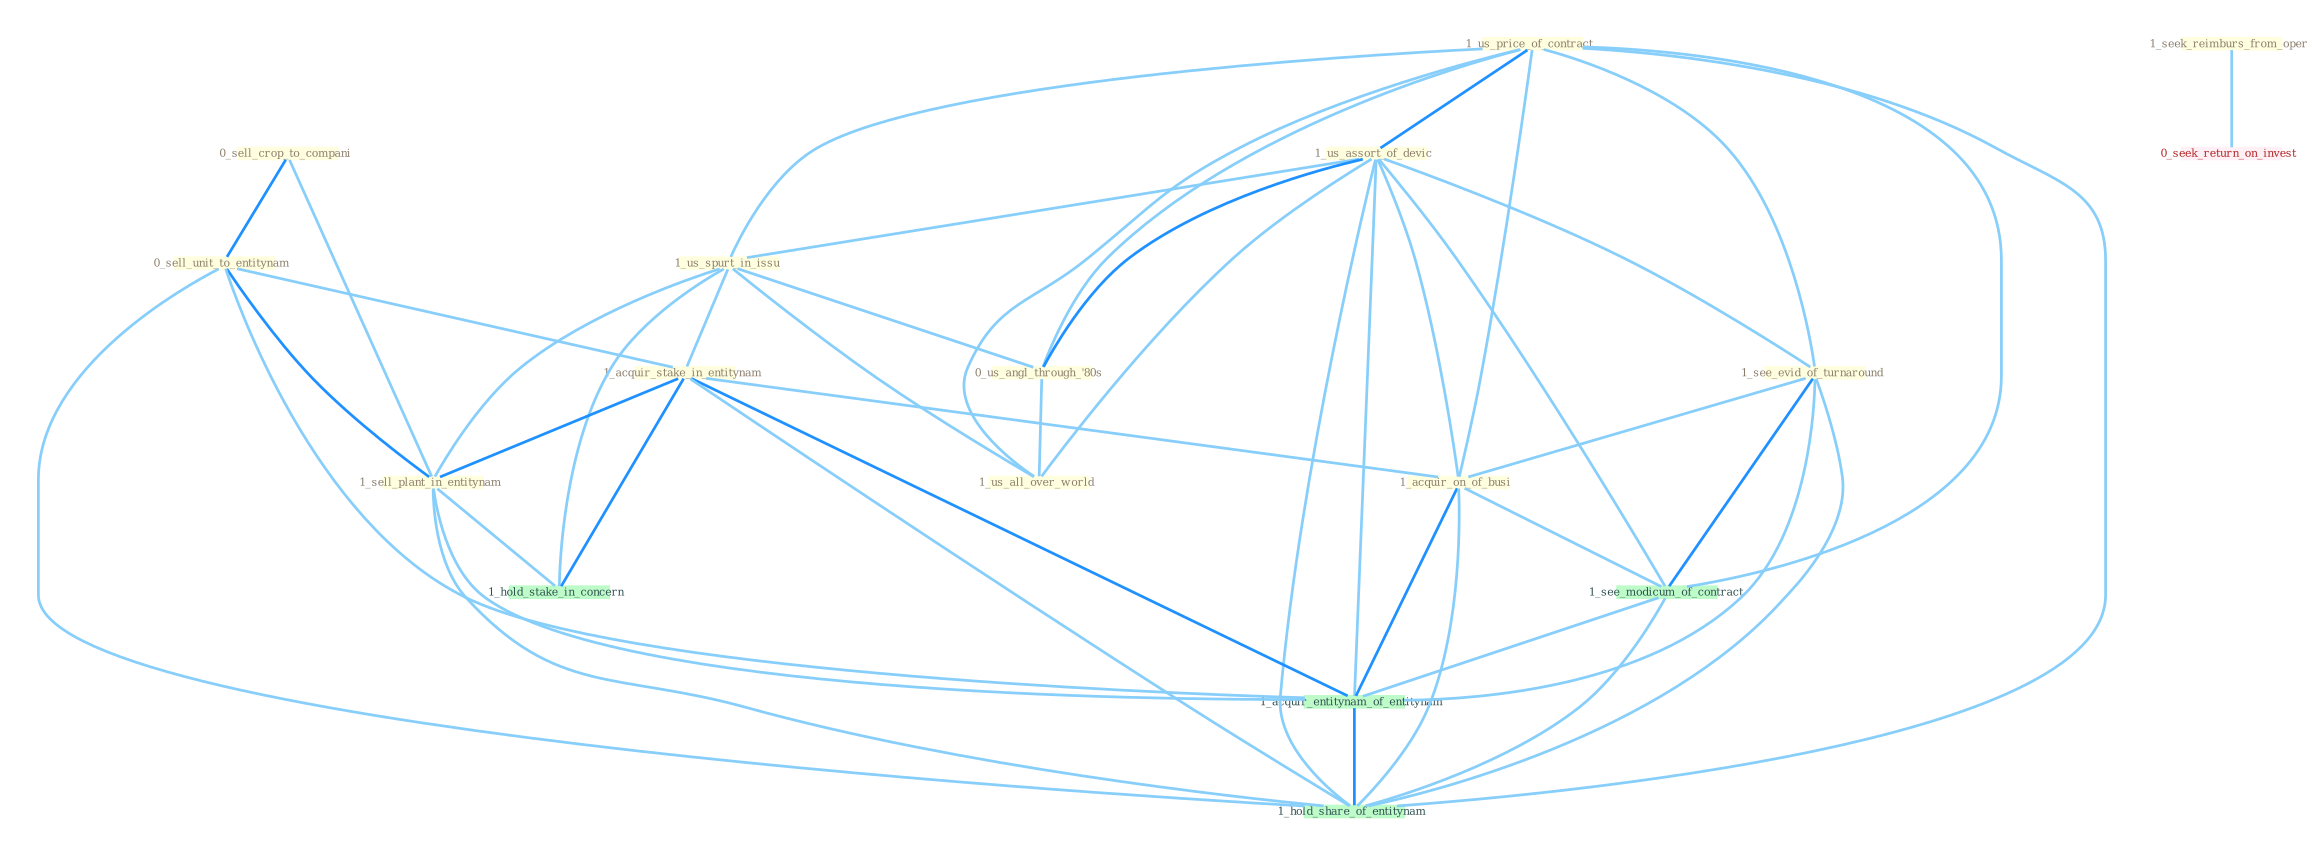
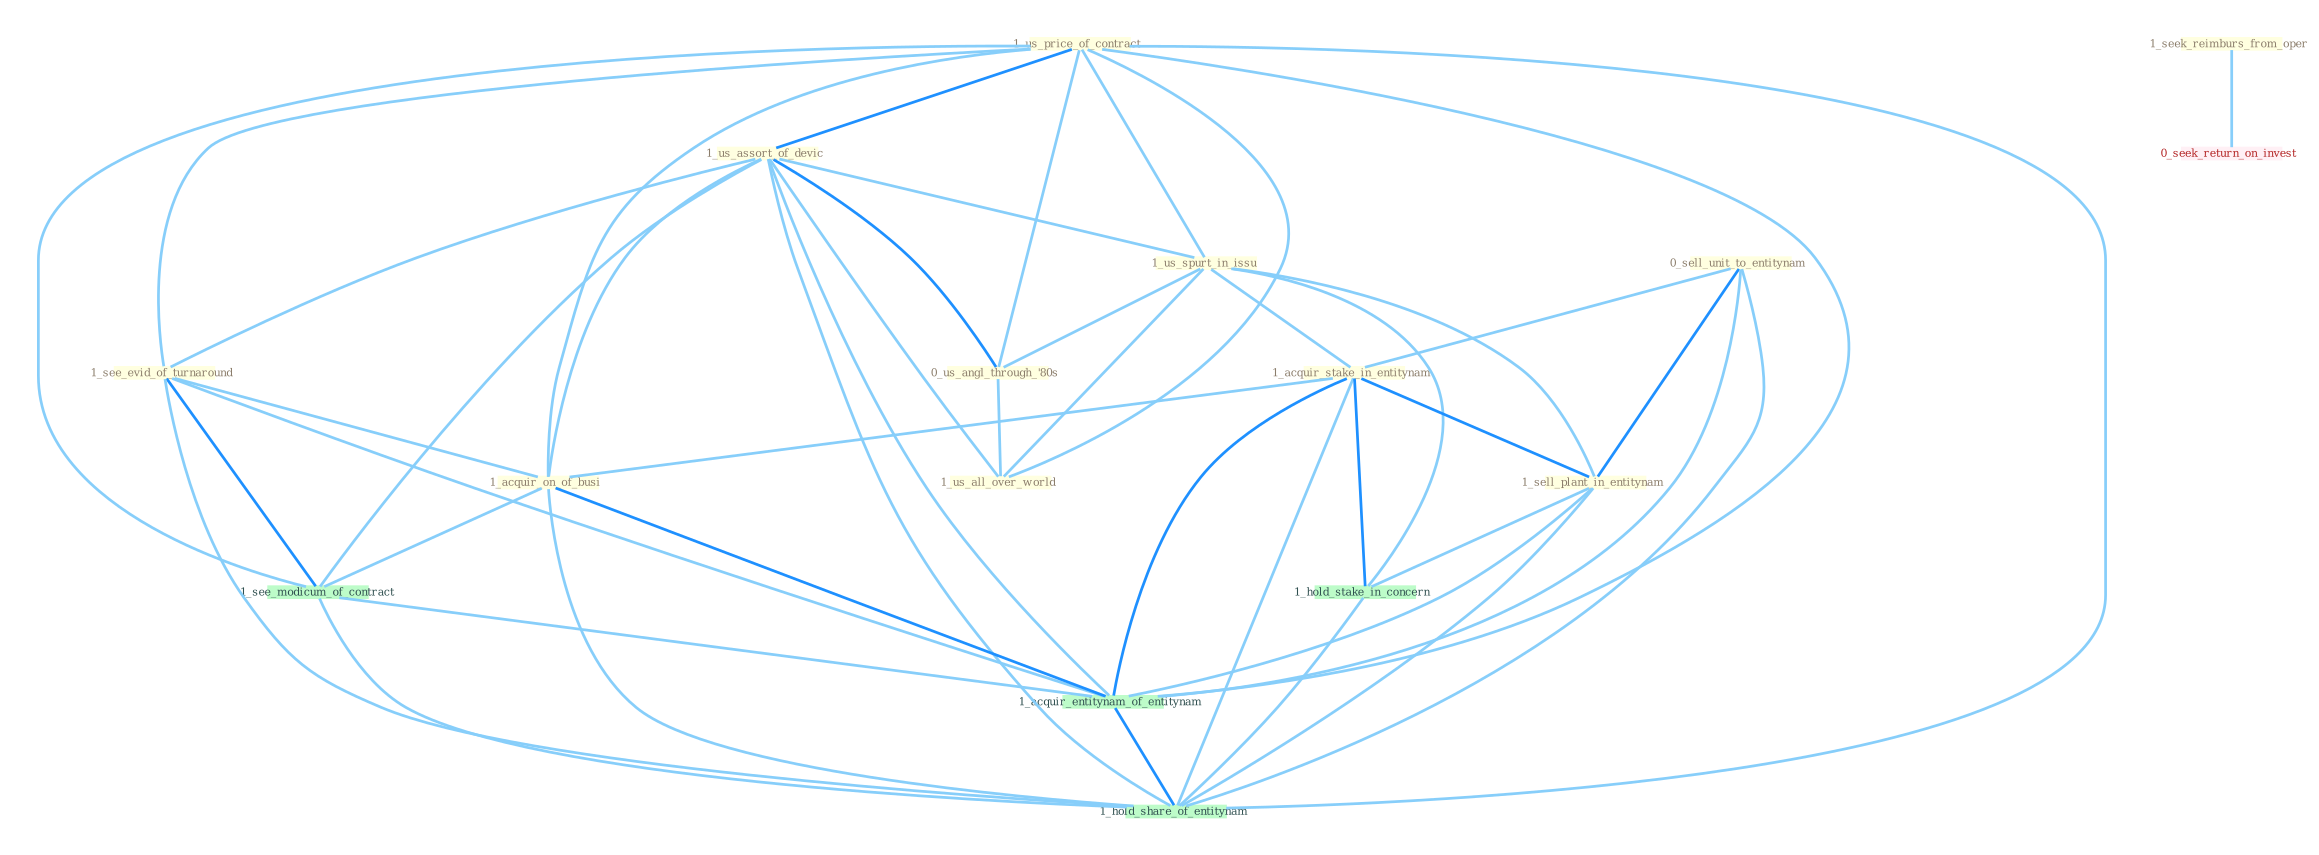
node "0_sell_crop_to_compani": removed
edge "1_us_price_of_contract" -- "1_acquir_entitynam_of_entitynam": added
edge "1_hold_stake_in_concern" -- "1_hold_share_of_entitynam": added
